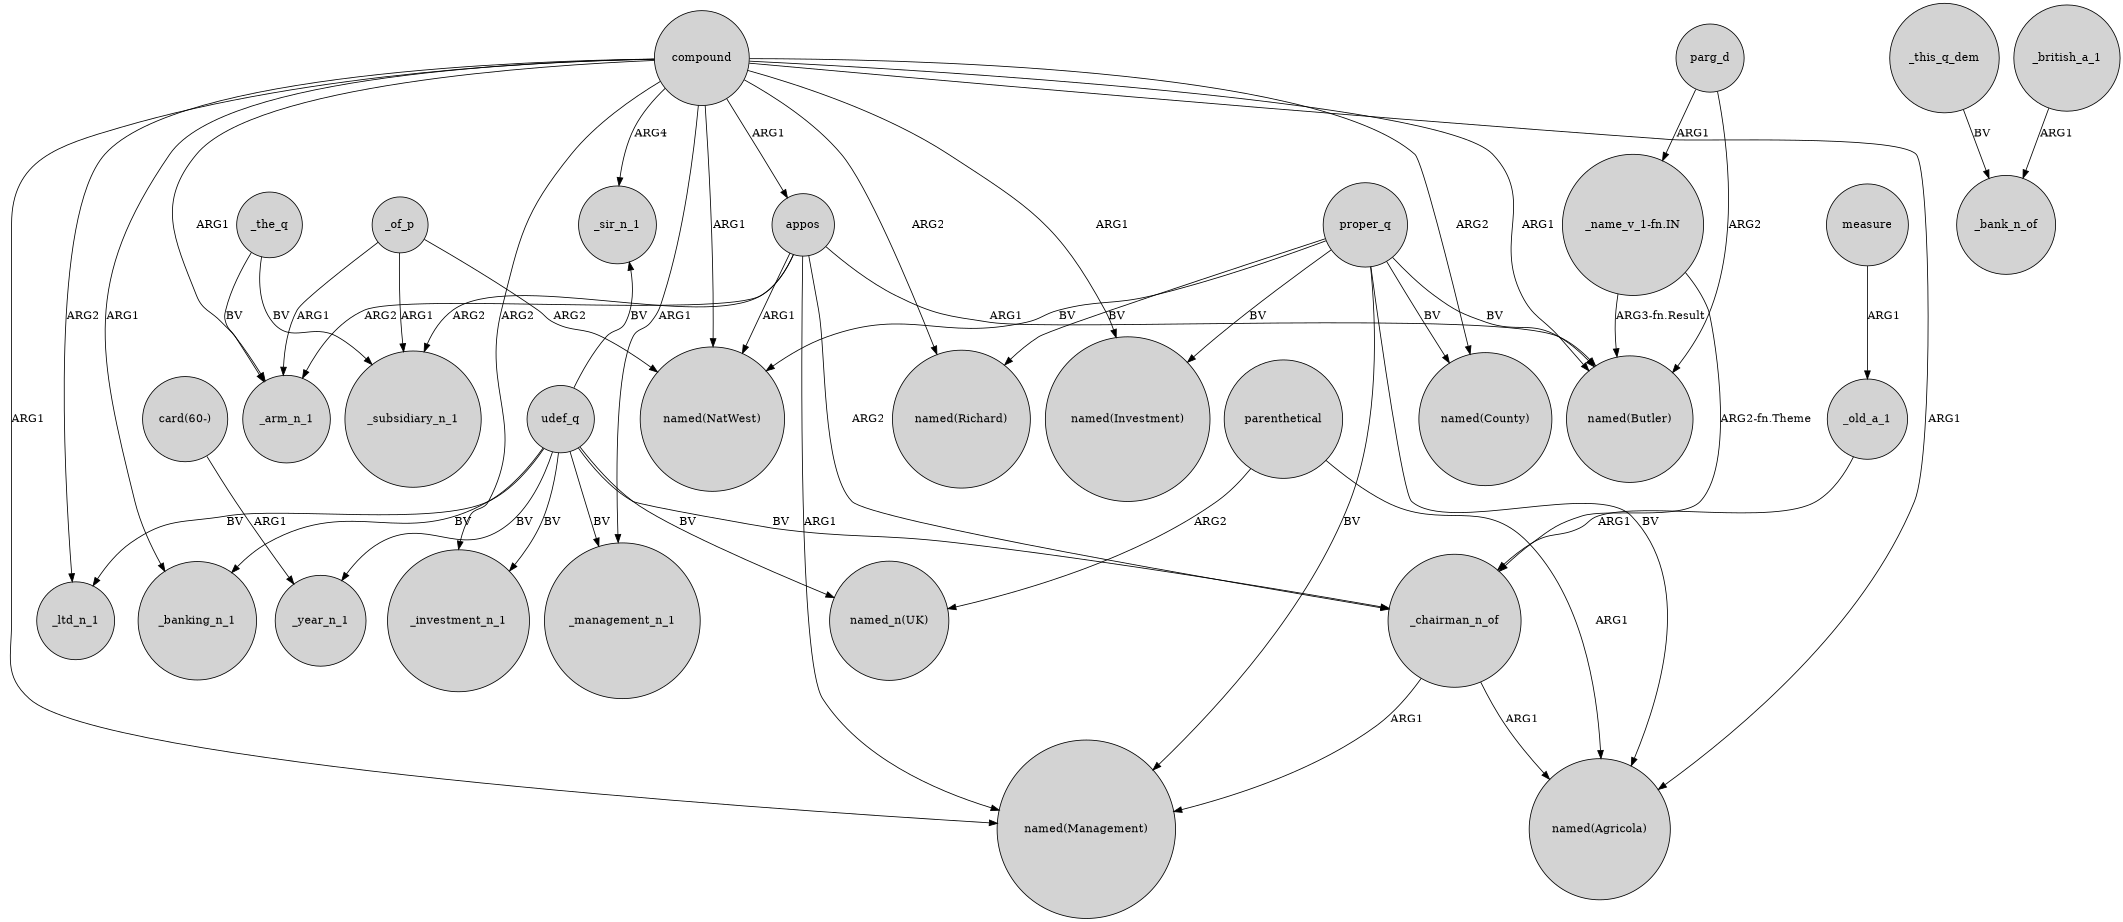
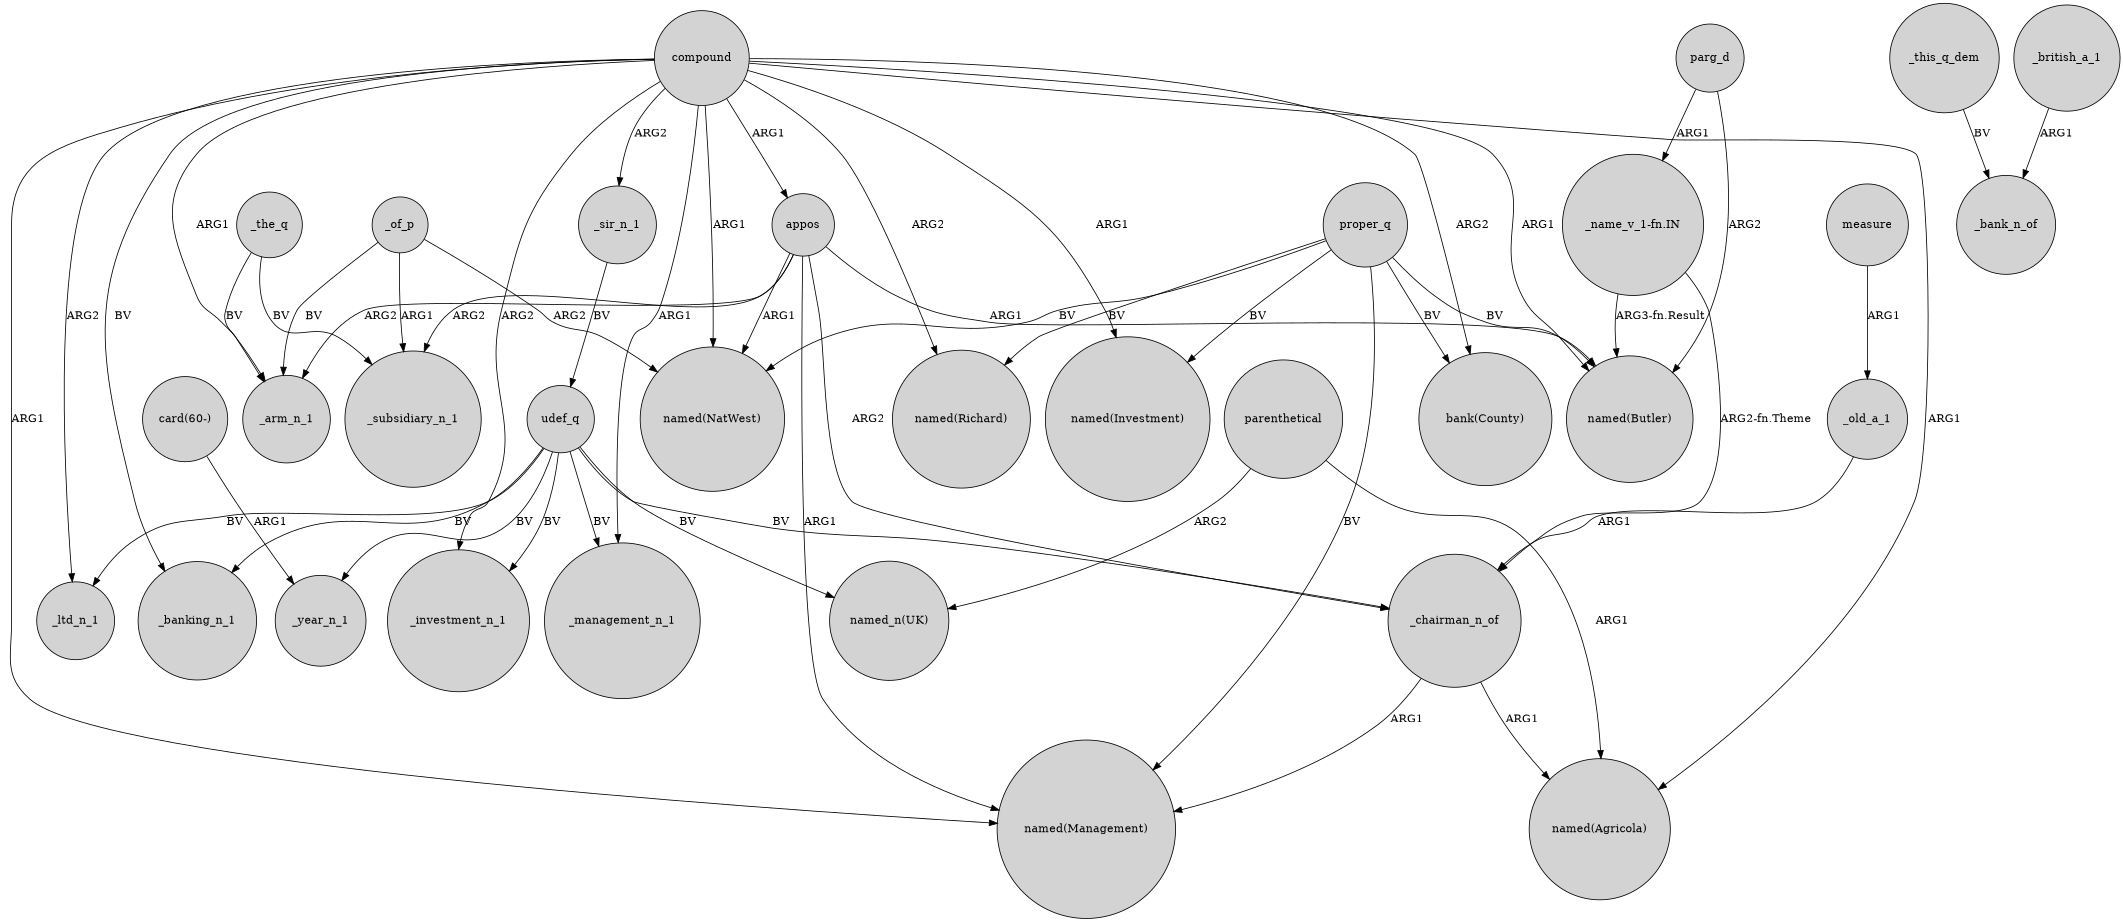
edge "compound" -> "_sir_n_1": label "ARG4" -> "ARG2"
edge "compound" -> "_banking_n_1": label "ARG1" -> "BV"
edge "_of_p" -> "_arm_n_1": label "ARG1" -> "BV"
edge "udef_q" -> "_sir_n_1": reversed
node "named(County)": label "named(County)" -> "bank(County)"
edge "proper_q" -> "named(Agricola)": removed, label "BV"
